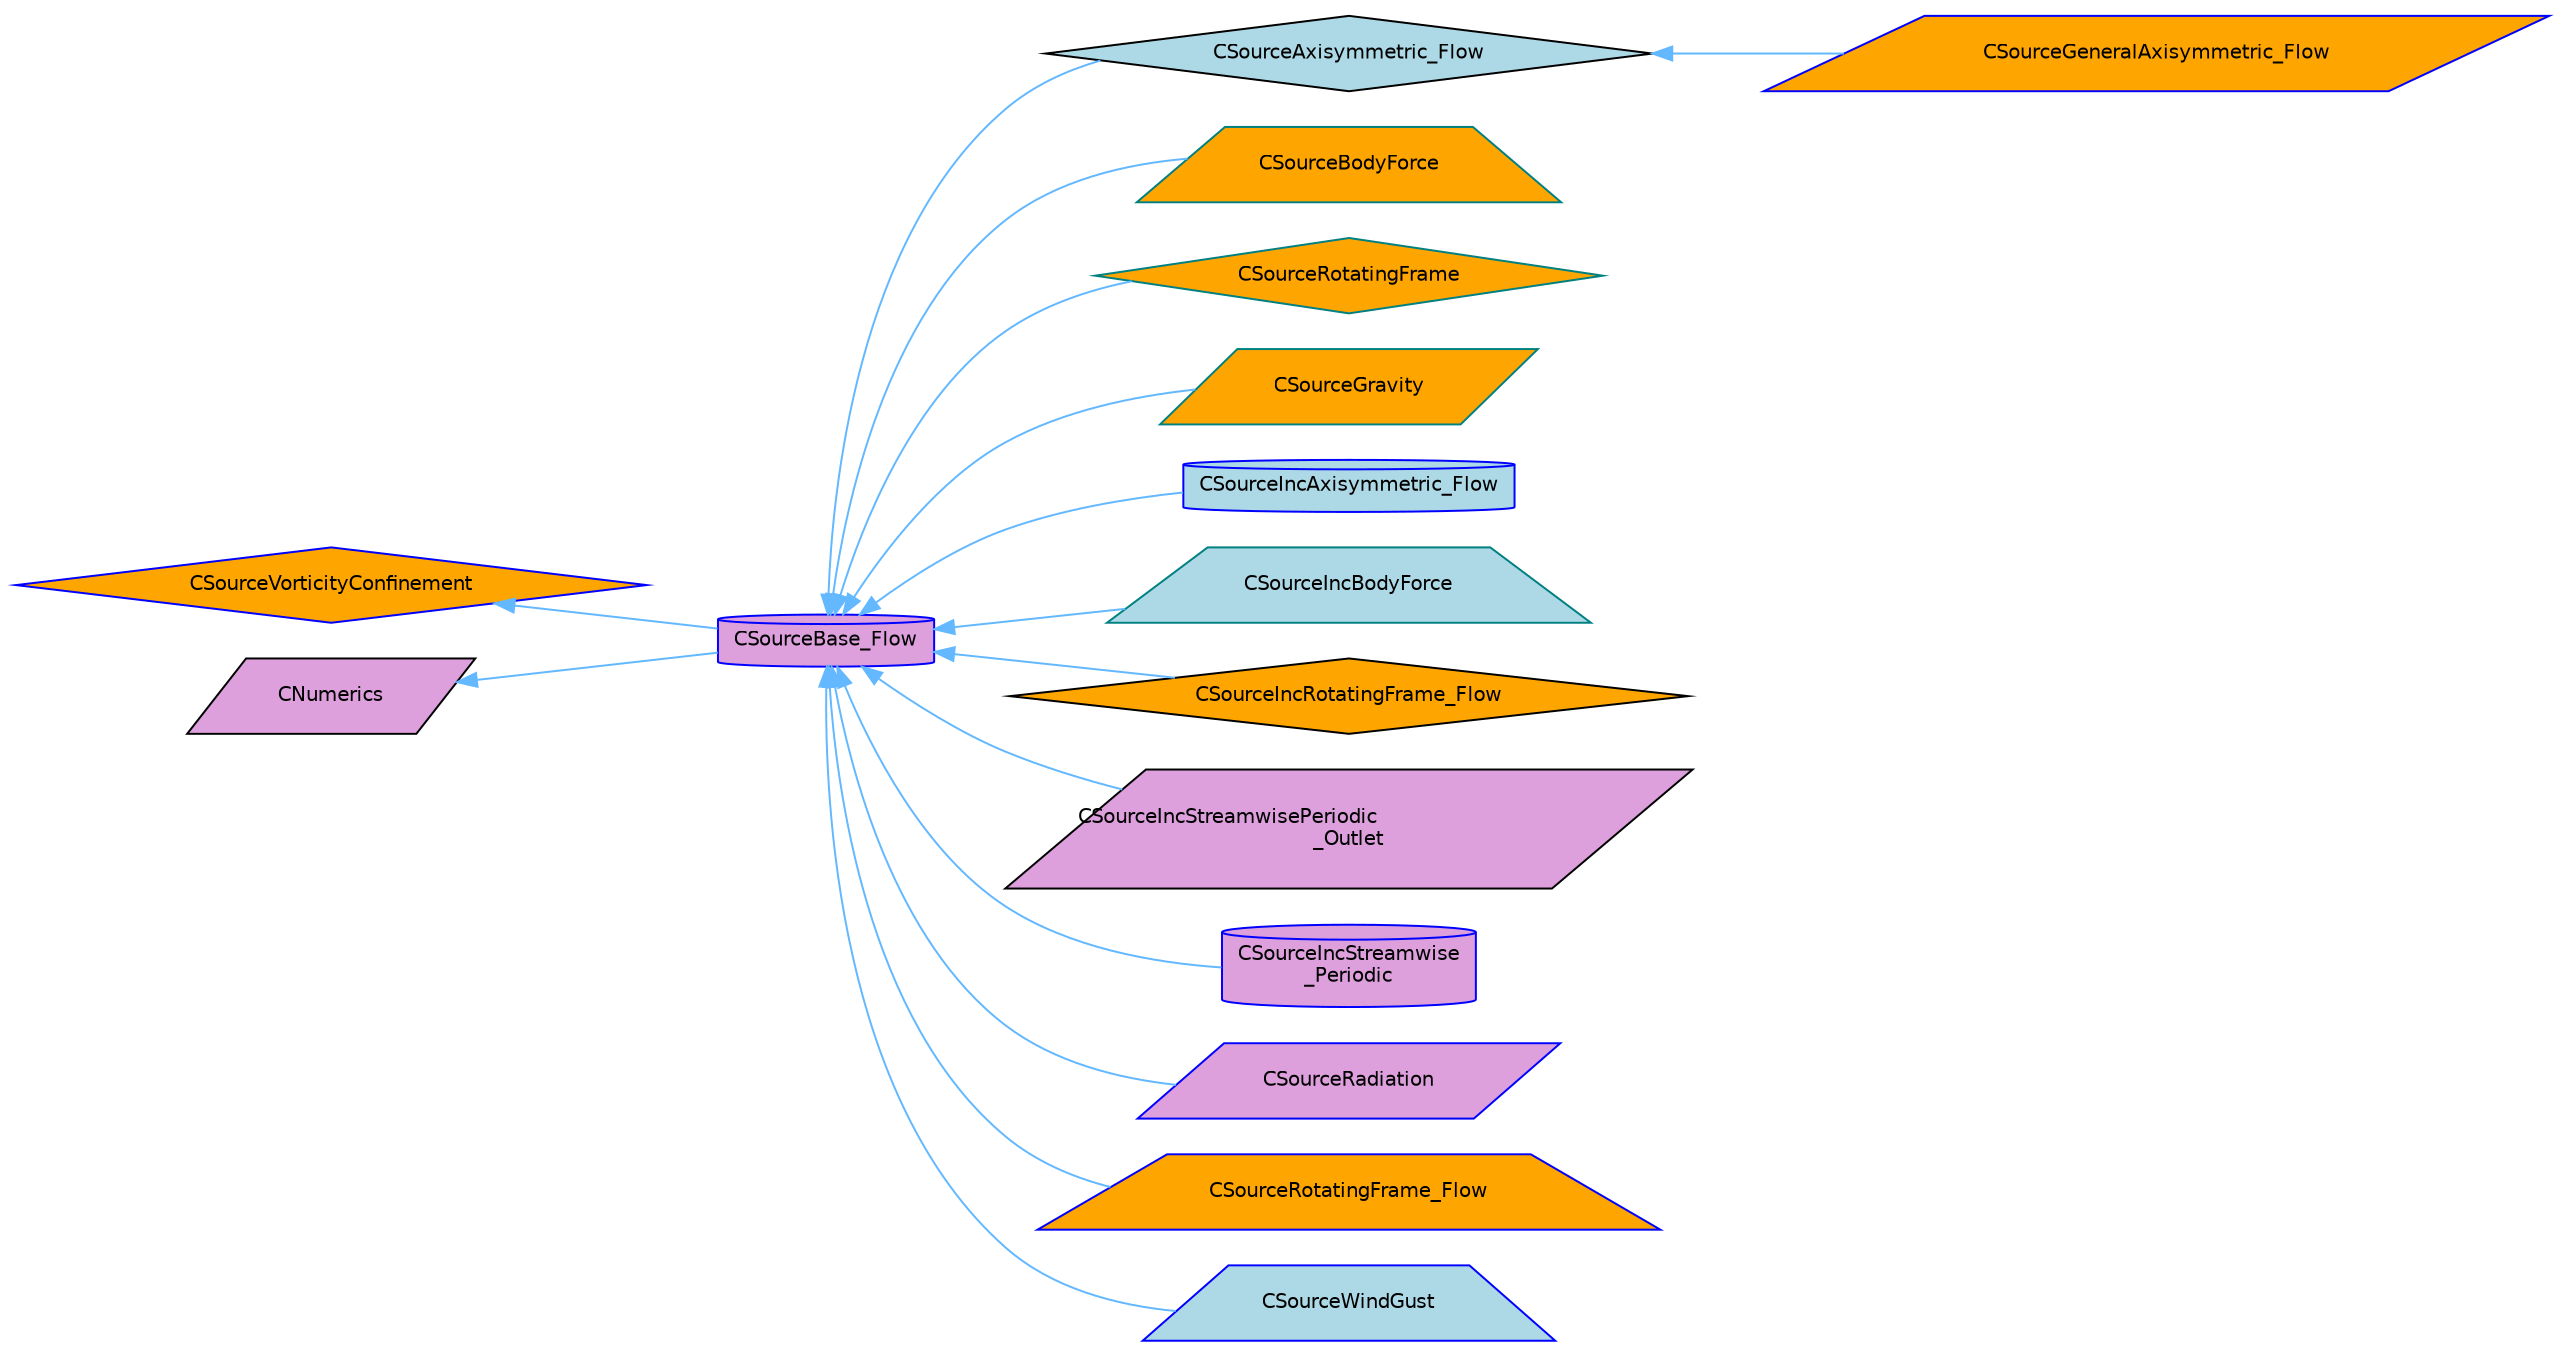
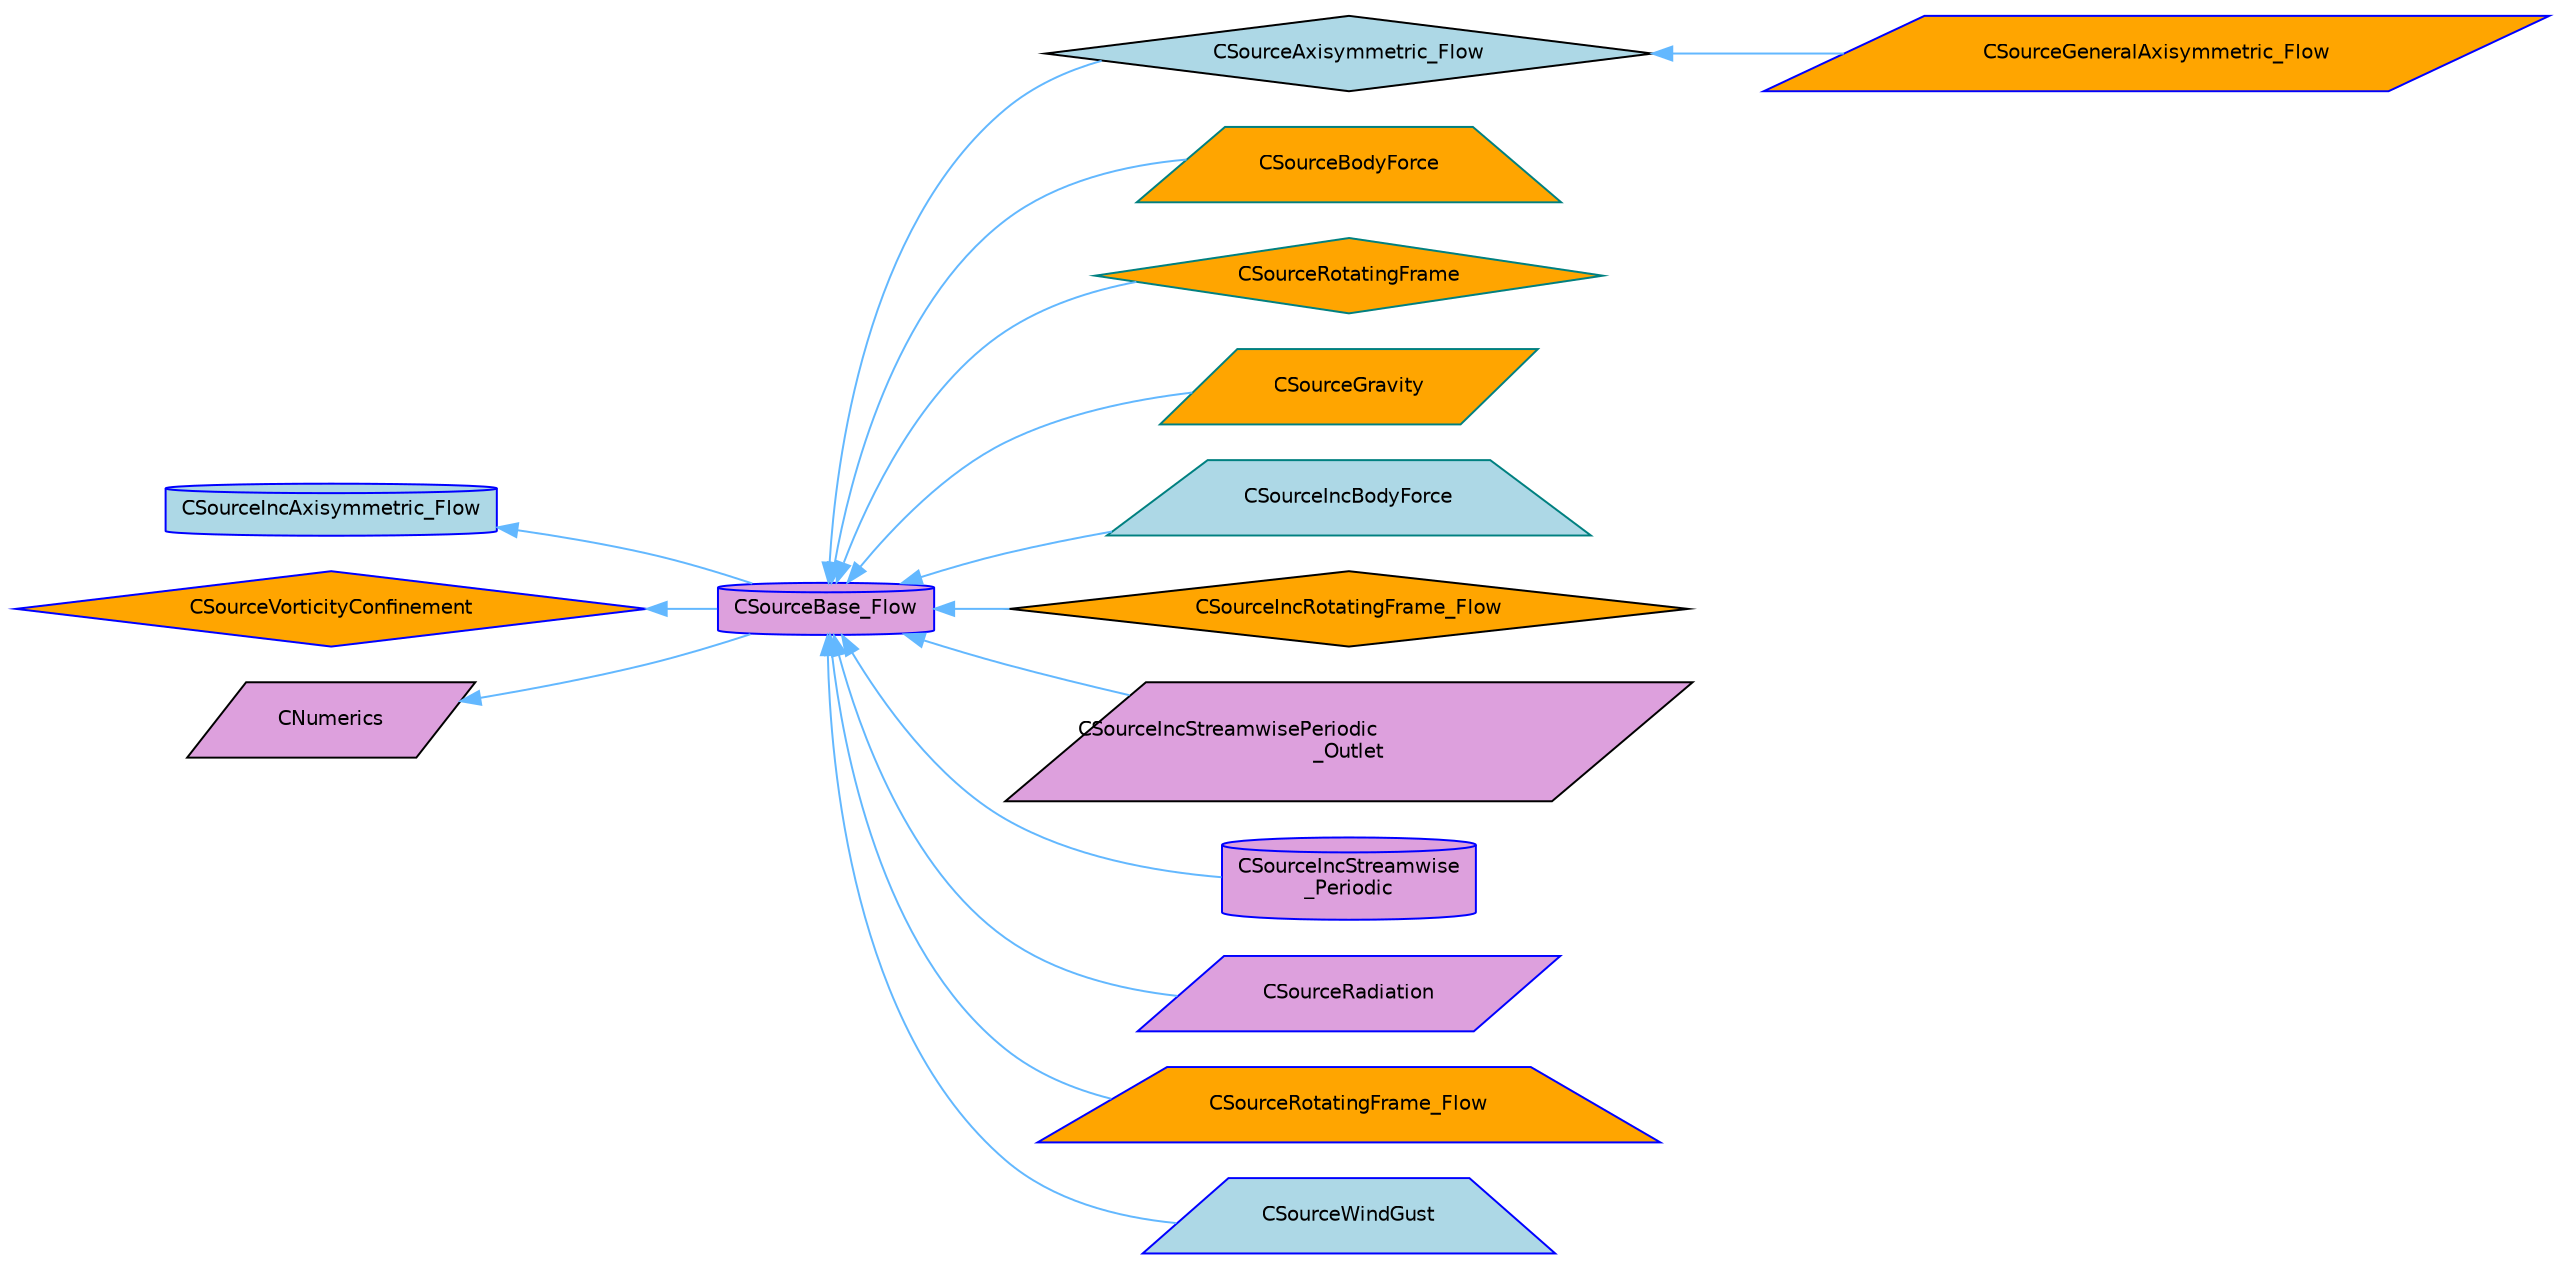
edge "CSourceIncAxisymmetric_Flow" -> "CSourceBase_Flow": reversed
